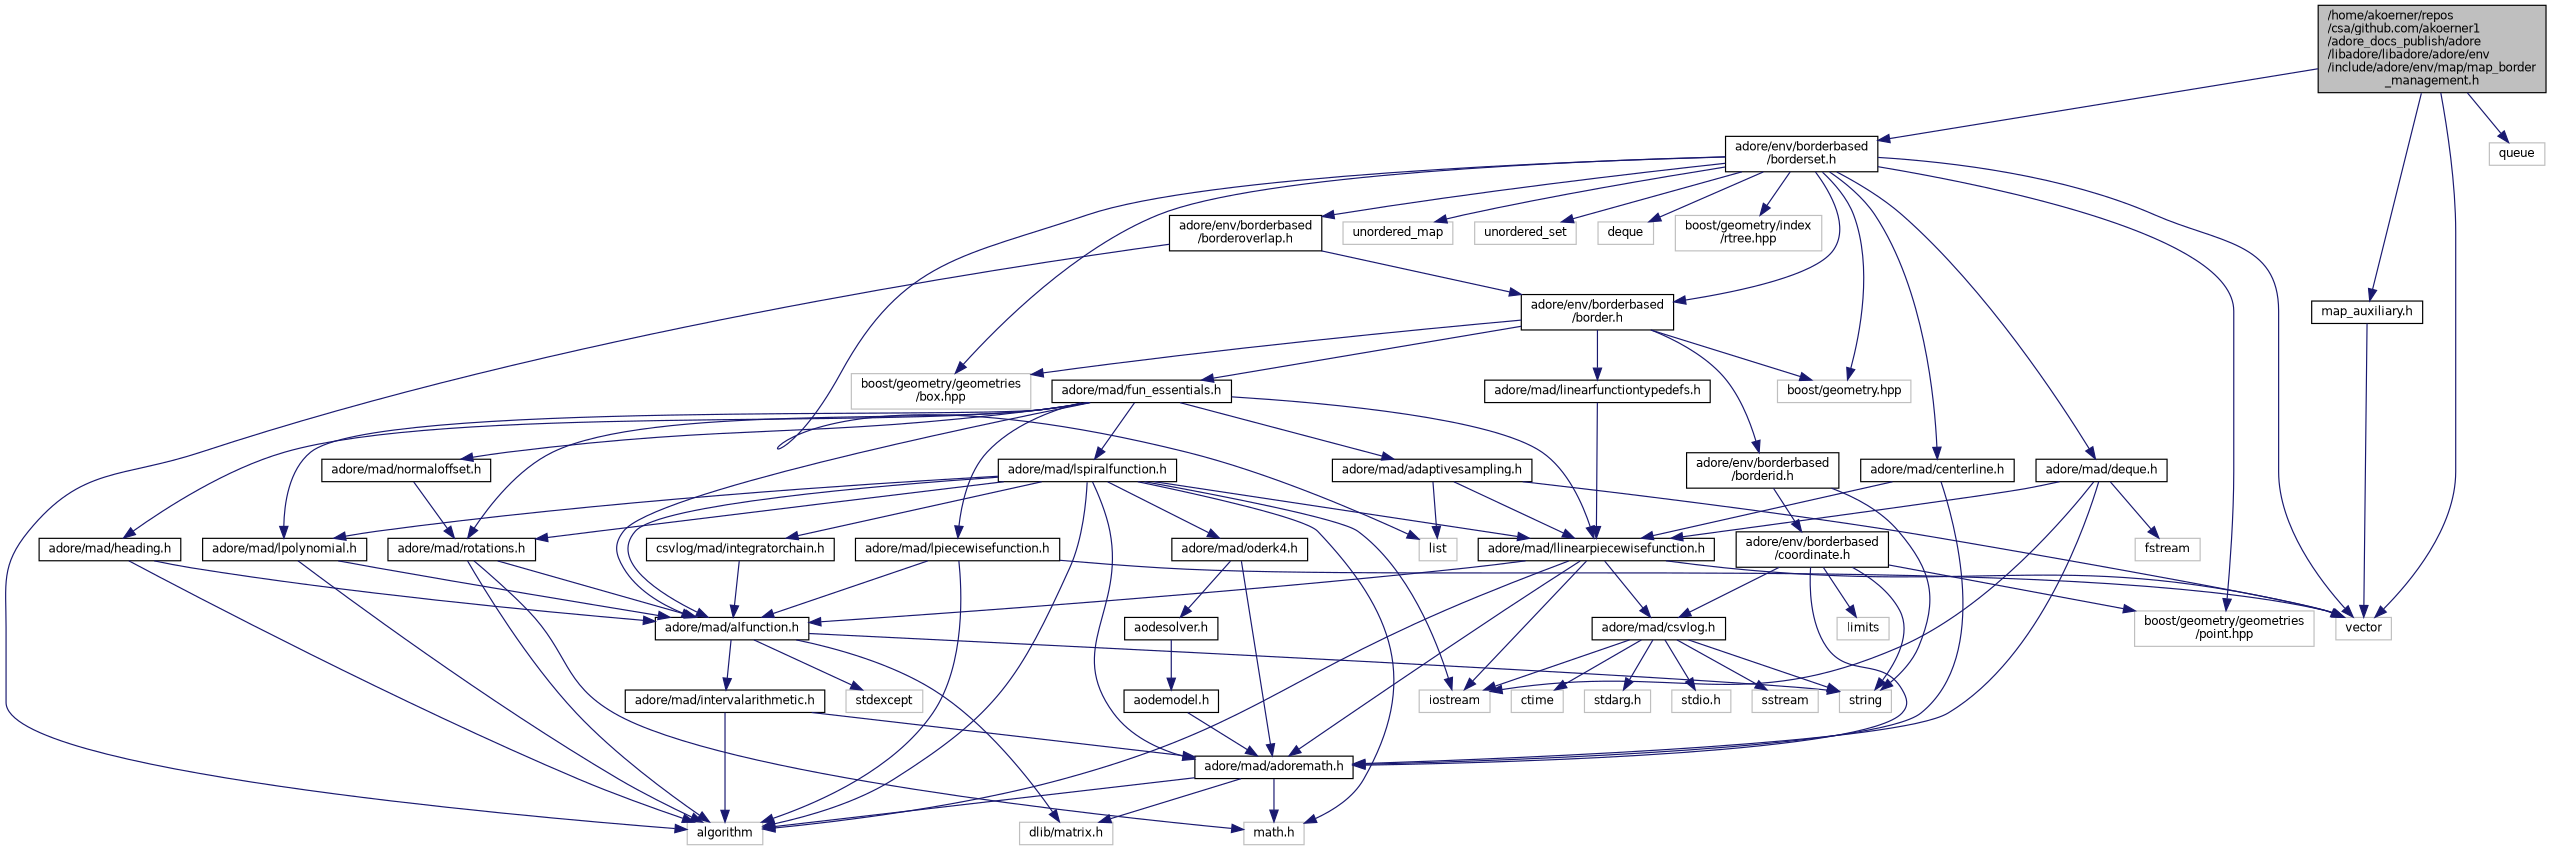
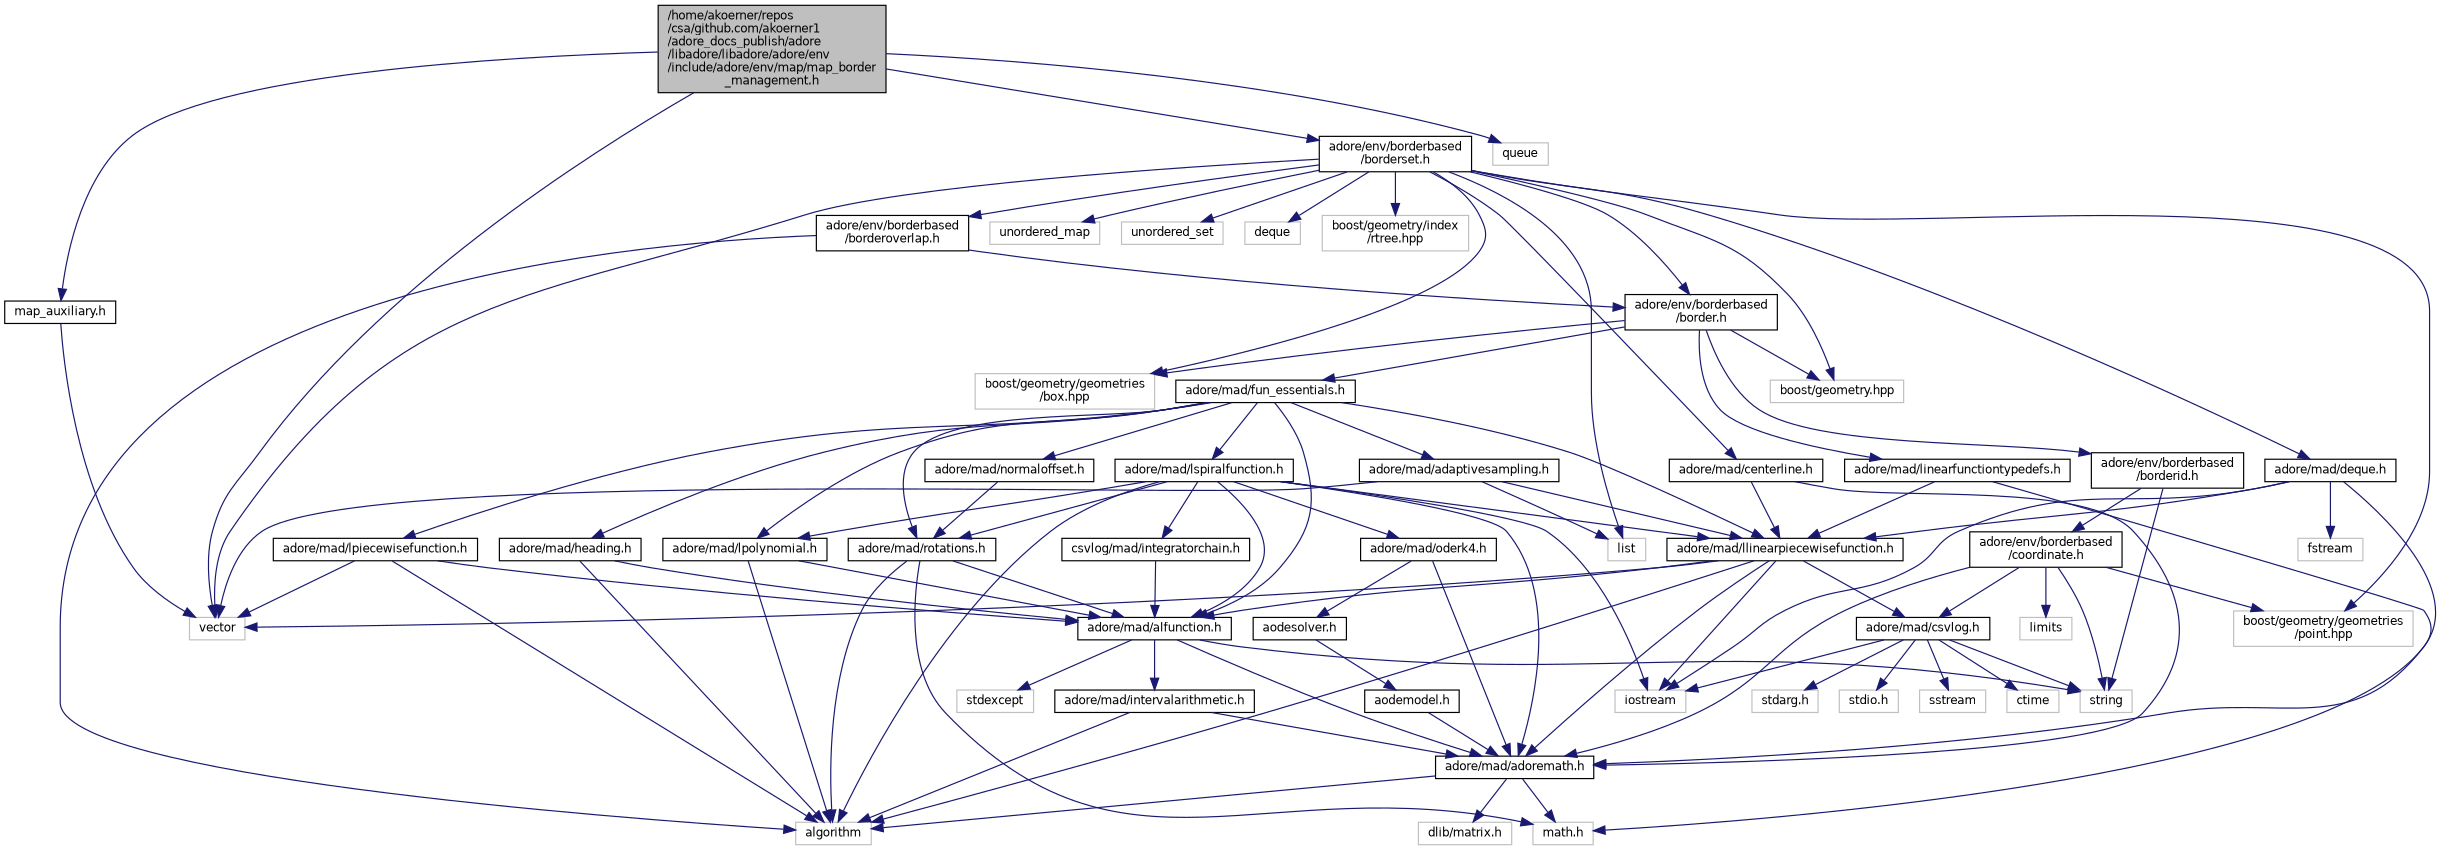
edge "adore/mad/lspiralfunction.h" -> "math.h": now "adore/mad/linearfunctiontypedefs.h" -> "math.h"
edge "adore/mad/alfunction.h" -> "dlib/matrix.h": now "adore/mad/alfunction.h" -> "adore/mad/adoremath.h"
